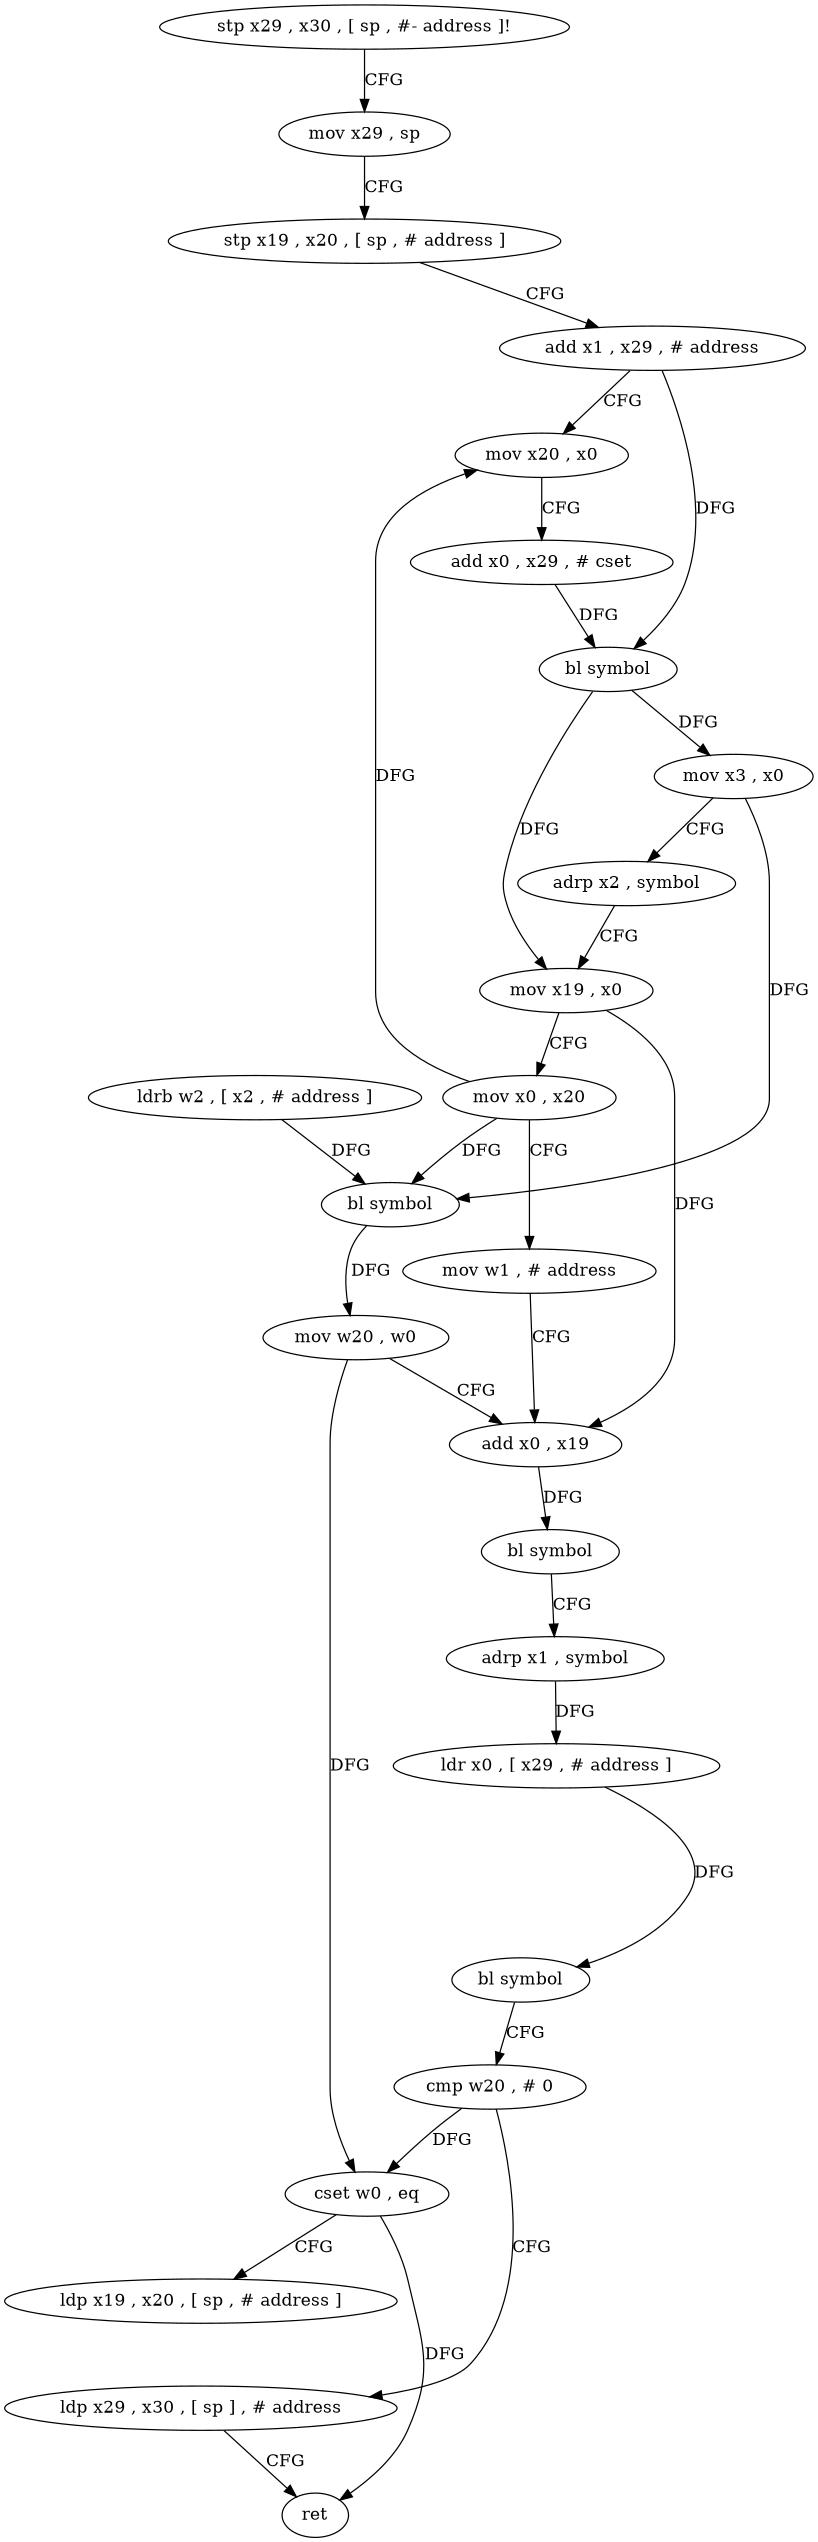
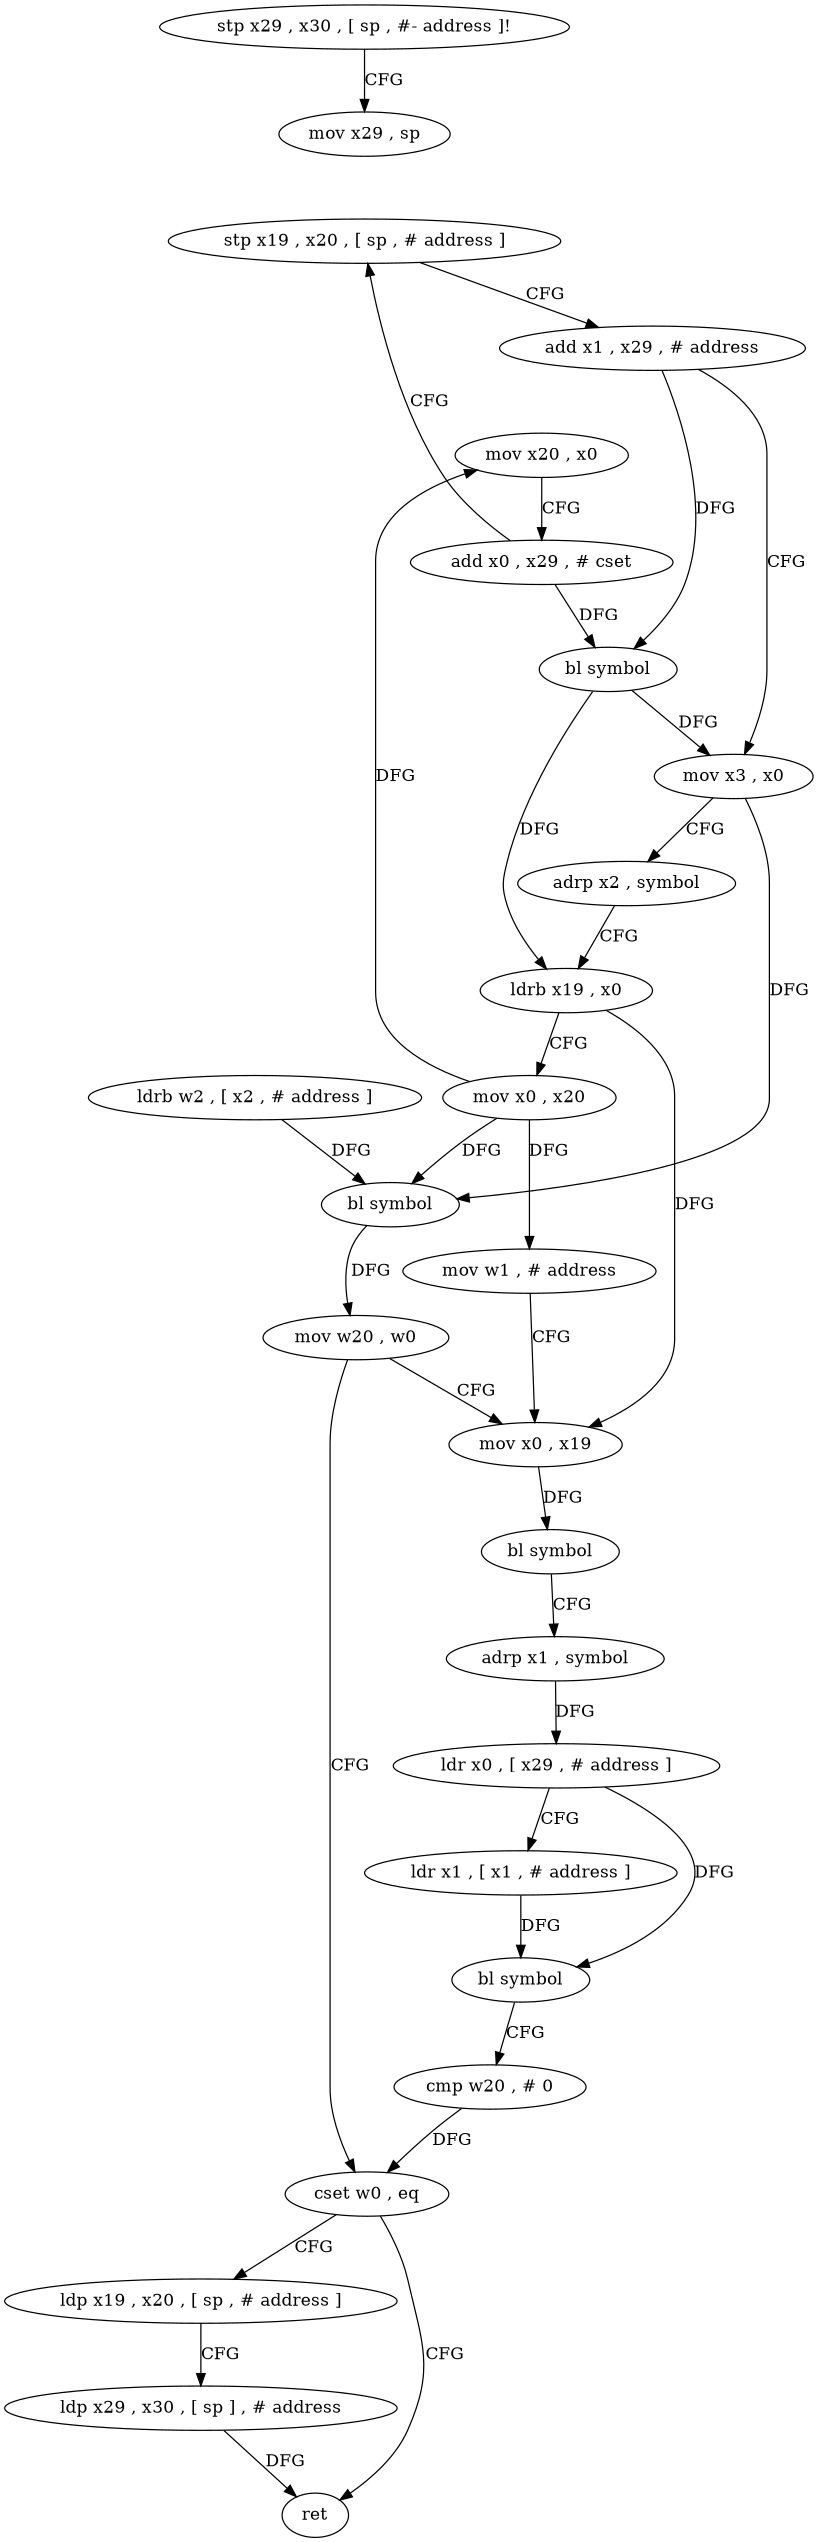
edge "mov x29 , sp" -> "stp x19 , x20 , [ sp , # address ]": now "add x0 , x29 , # cset" -> "stp x19 , x20 , [ sp , # address ]"
edge "add x1 , x29 , # address" -> "mov x20 , x0": now "add x1 , x29 , # address" -> "mov x3 , x0"
node "mov x19 , x0": label "mov x19 , x0" -> "ldrb x19 , x0"
edge "mov x0 , x20" -> "mov w1 , # address": label "CFG" -> "DFG"
node "add x0 , x19": label "add x0 , x19" -> "mov x0 , x19"
edge "mov w20 , w0" -> "cset w0 , eq": label "DFG" -> "CFG"
node "ldr x1 , [ x1 , # address ]": added
edge "cmp w20 , # 0" -> "ldp x29 , x30 , [ sp ] , # address": now "ldp x19 , x20 , [ sp , # address ]" -> "ldp x29 , x30 , [ sp ] , # address"
edge "cset w0 , eq" -> "ret": label "DFG" -> "CFG"
edge "ldp x29 , x30 , [ sp ] , # address" -> "ret": label "CFG" -> "DFG"
